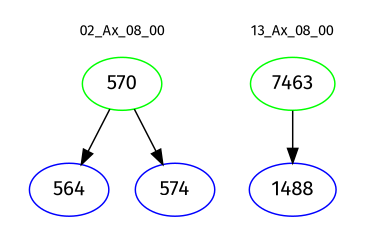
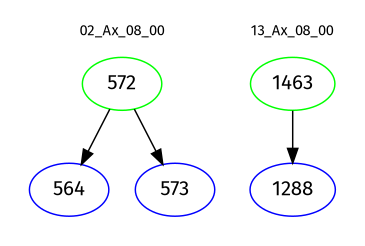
node "570": label "570" -> "572"
node "7463": label "7463" -> "1463"
node "574": label "574" -> "573"
node "1488": label "1488" -> "1288"
